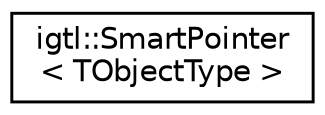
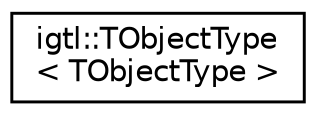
node "igtl::SmartPointer < TObjectType >": label "igtl::SmartPointer < TObjectType >" -> "igtl::TObjectType < TObjectType >"
